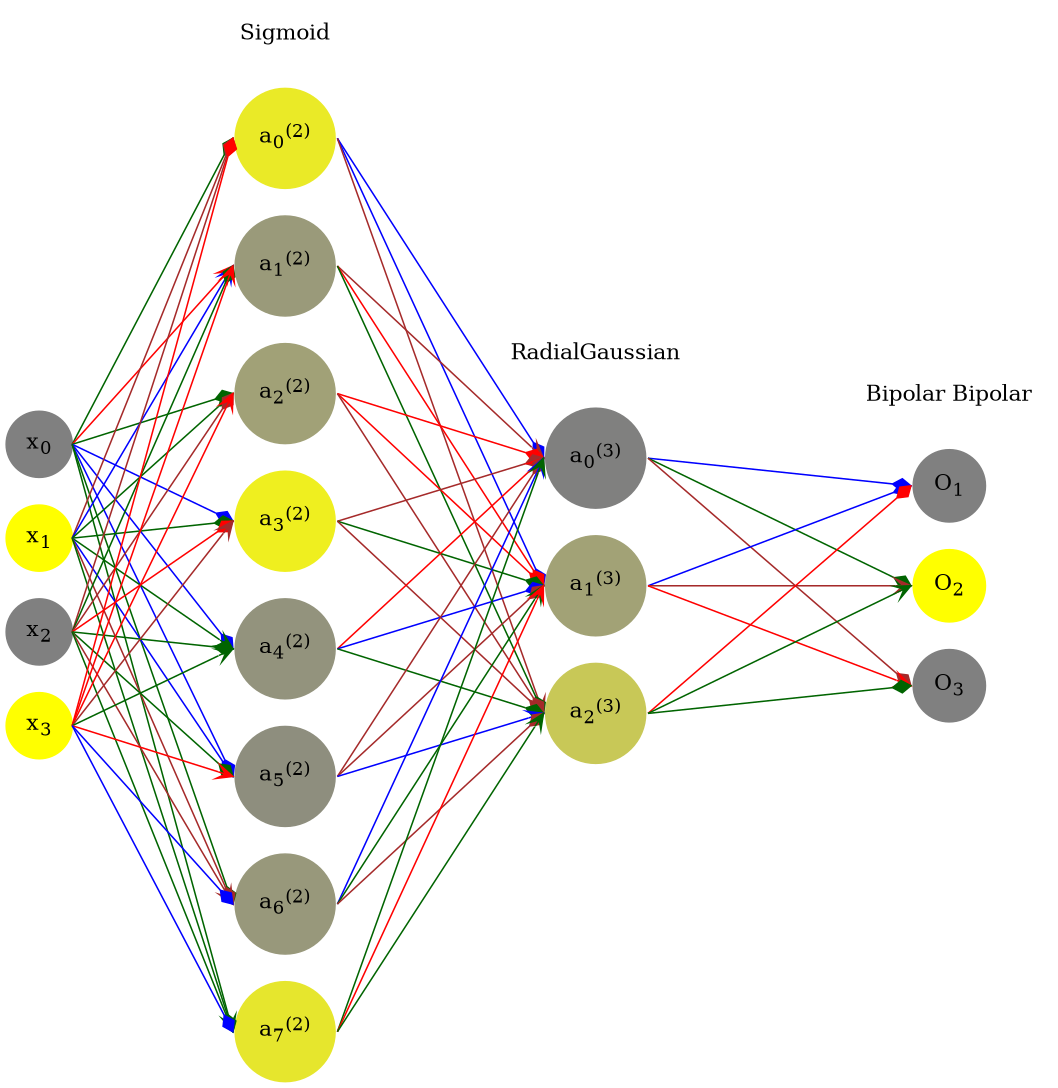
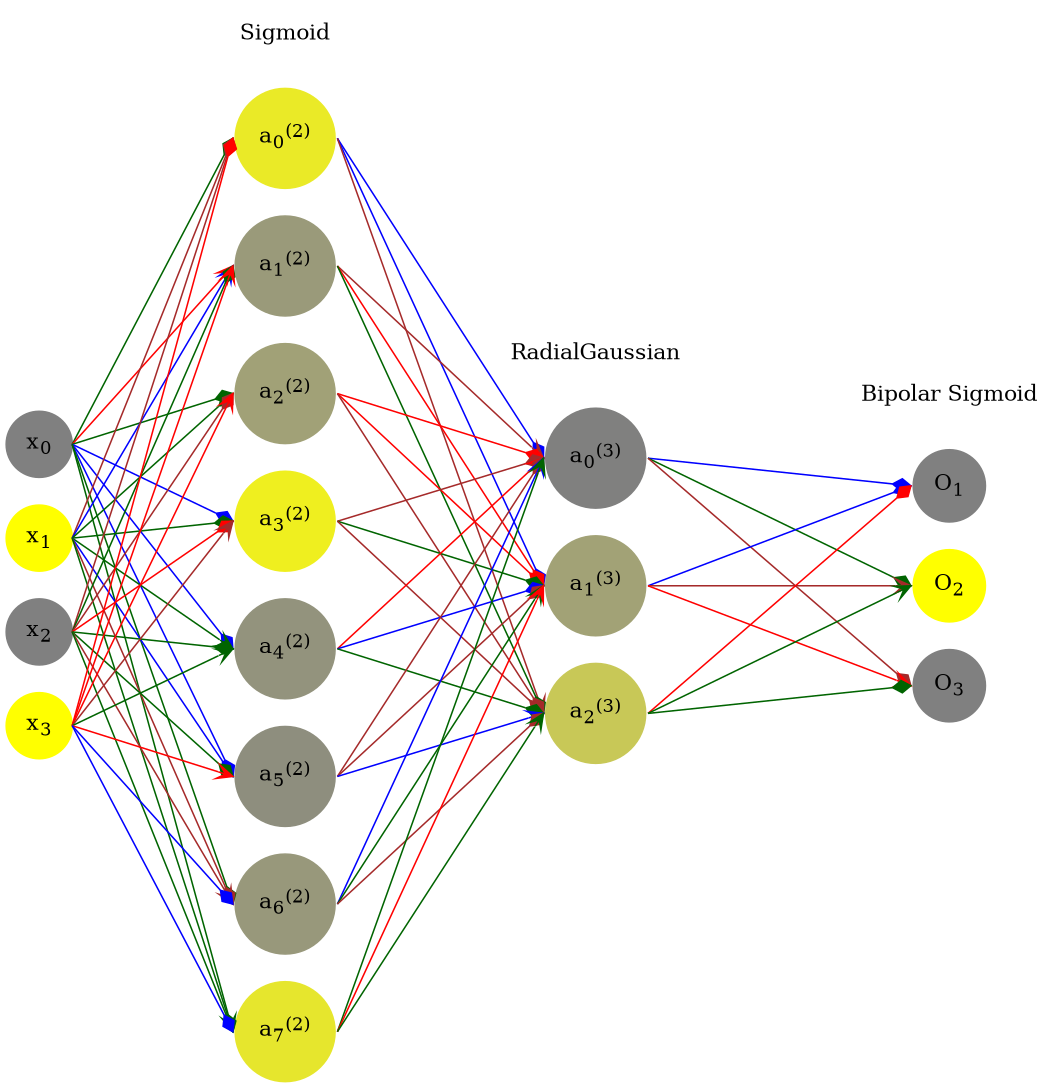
node "Bipolar Bipolar": label "Bipolar Bipolar" -> "Bipolar Sigmoid"
